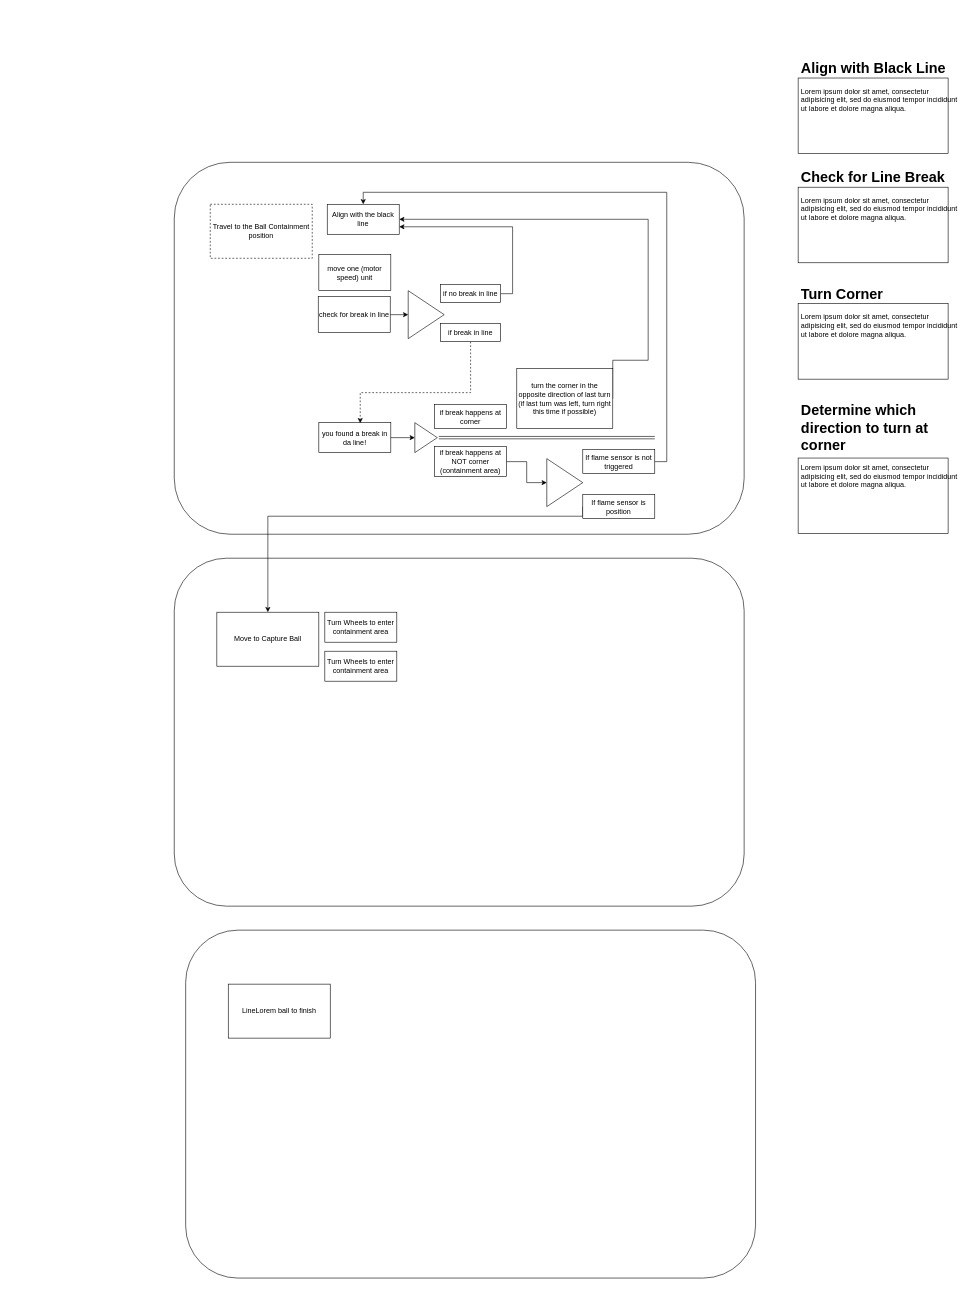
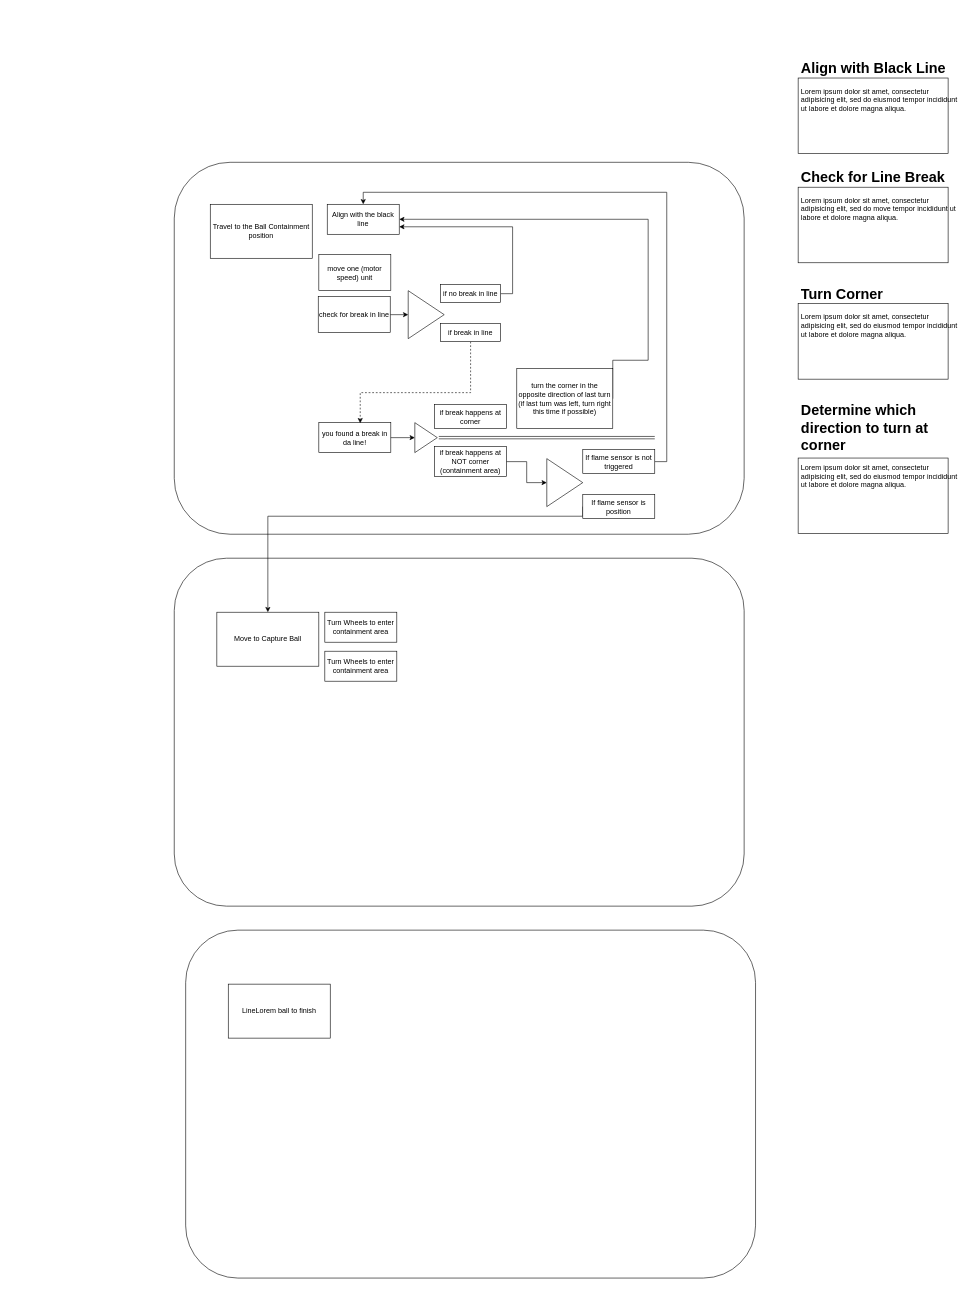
node "Check for Line BreakLorem ipsum dolor sit amet, consectetur adipisicing elit, sed do eiusmod tempor incididunt ut labore et dolore magna aliqua.": label "Check for Line BreakLorem ipsum dolor sit amet, consectetur adipisicing elit, sed do eiusmod tempor incididunt ut labore et dolore magna aliqua." -> "Check for Line BreakLorem ipsum dolor sit amet, consectetur adipisicing elit, sed do move tempor incididunt ut labore et dolore magna aliqua."
node "Travel to the Ball Containment position": style dashed -> solid
